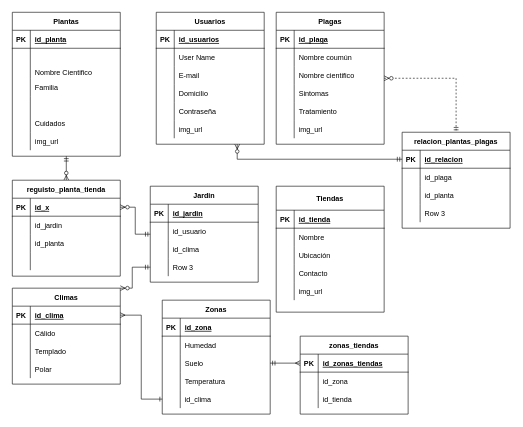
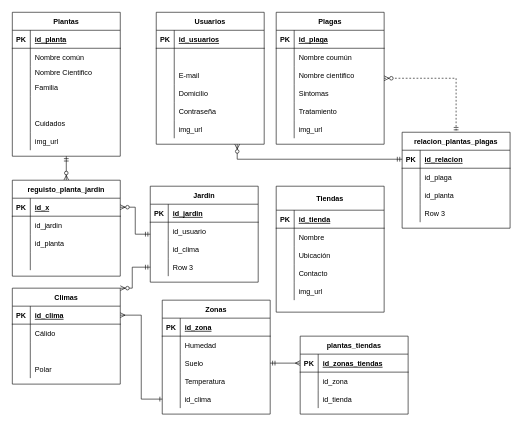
node "Nombre común": added
node "User Name": removed
node "reguisto_planta_tienda": label "reguisto_planta_tienda" -> "reguisto_planta_jardin"
node "zonas_tiendas": label "zonas_tiendas" -> "plantas_tiendas"
node "Templado": removed
